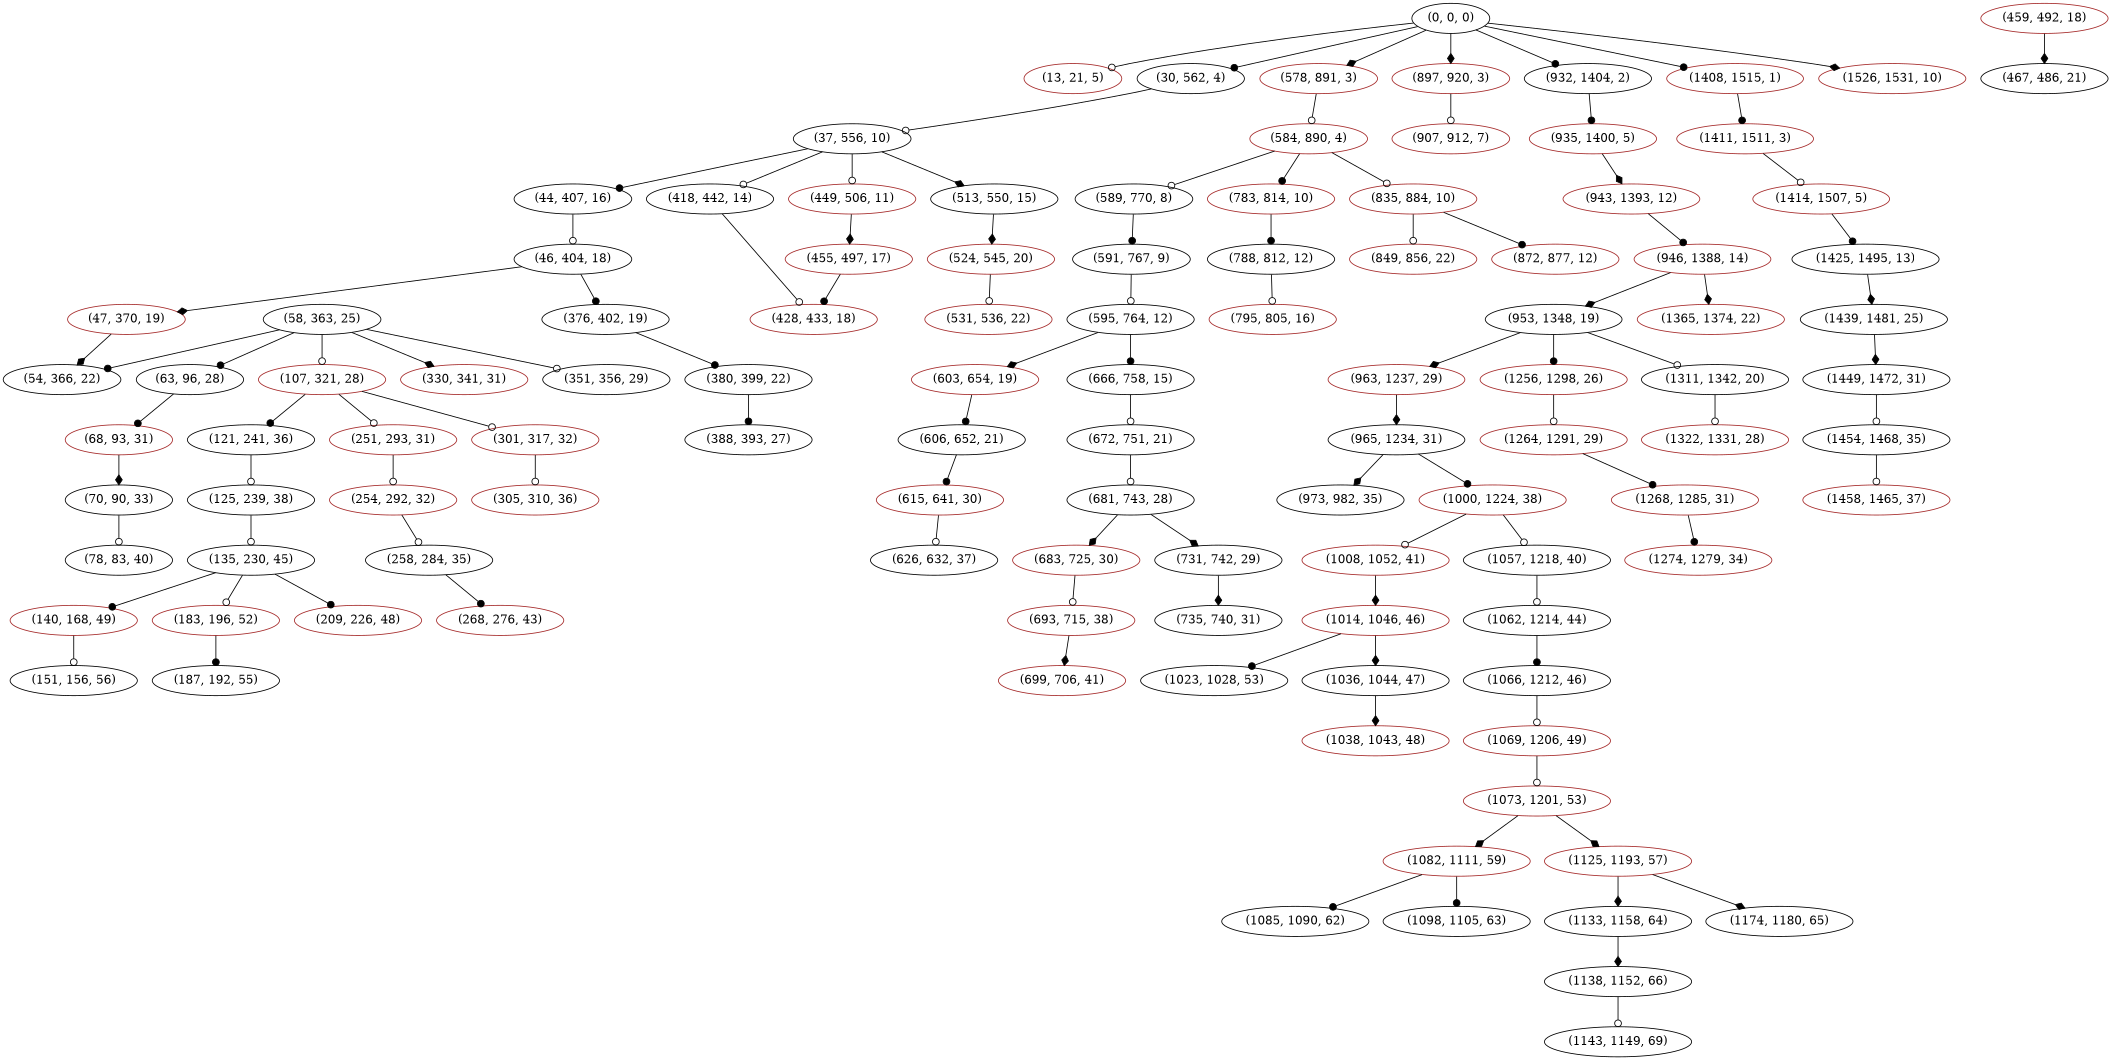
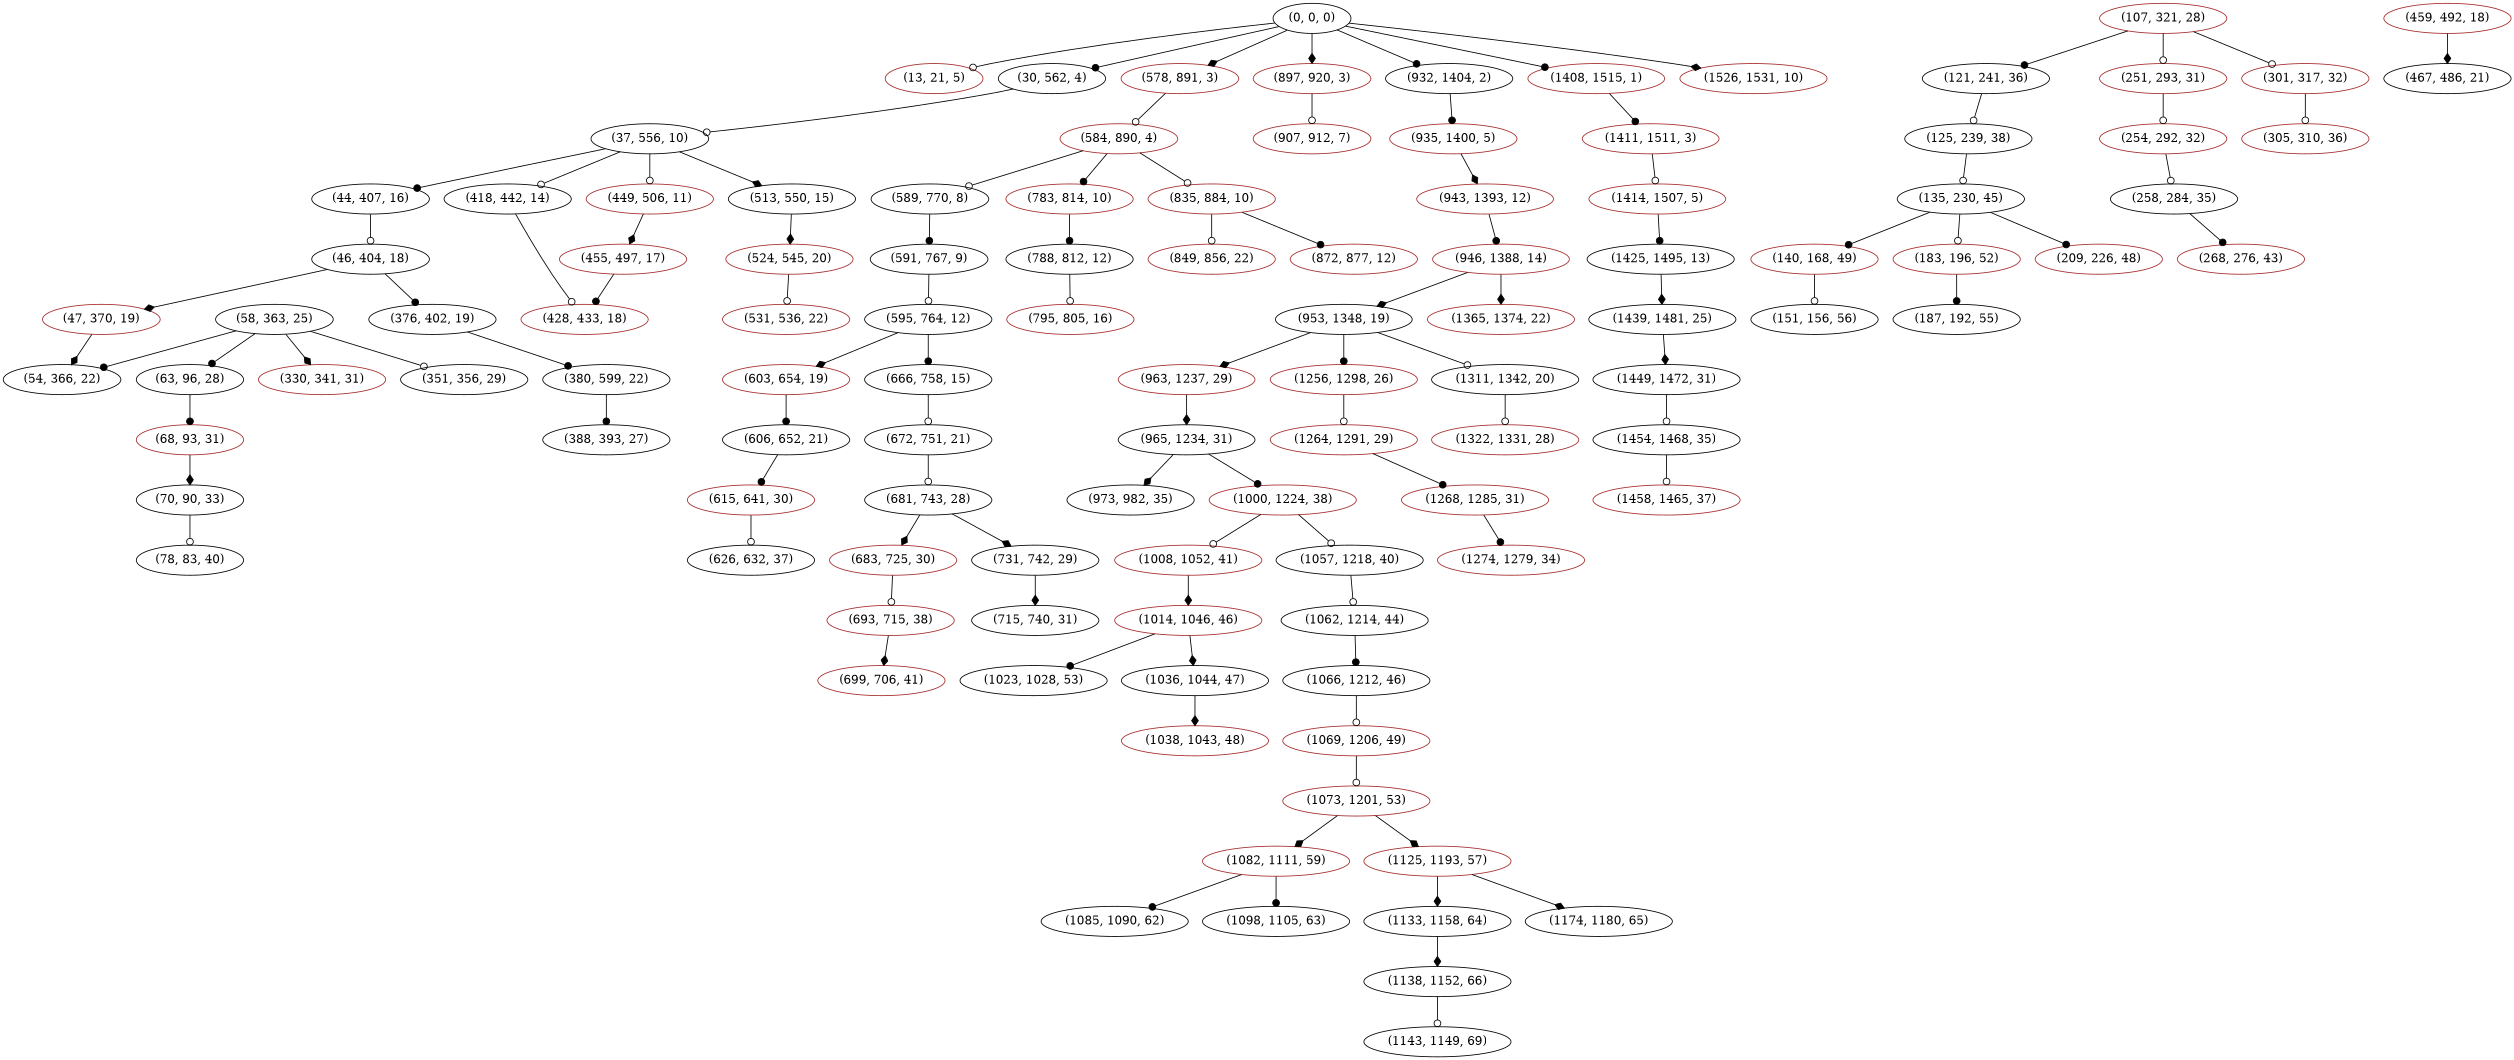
edge "(58, 363, 25)" -> "(107, 321, 28)": removed
node "(380, 399, 22)": label "(380, 399, 22)" -> "(380, 599, 22)"
node "(735, 740, 31)": label "(735, 740, 31)" -> "(715, 740, 31)"
